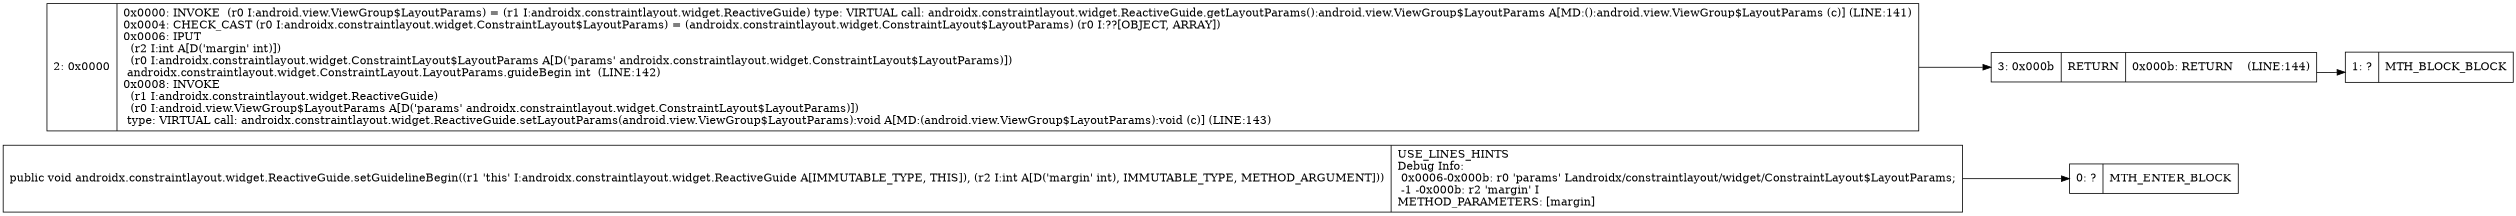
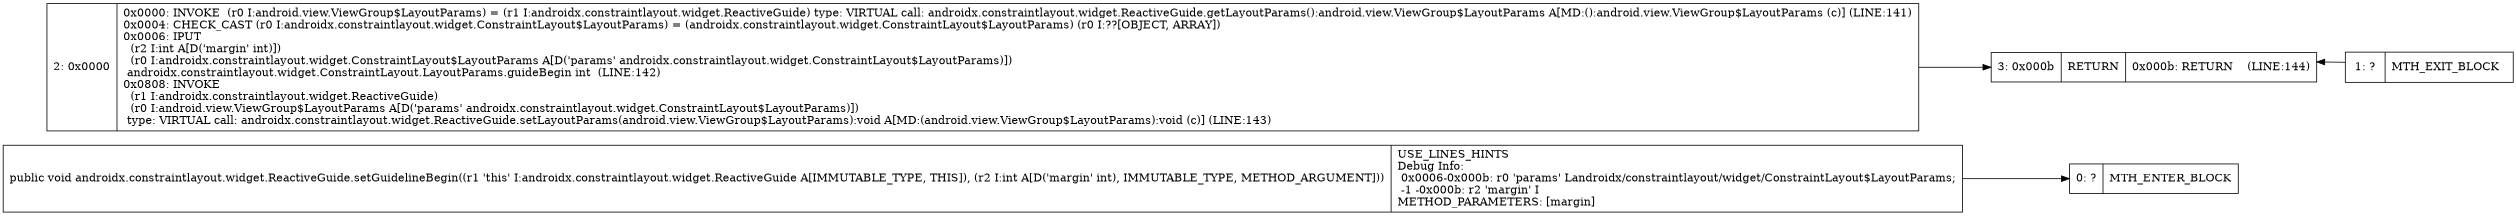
node "1: ?": text "MTH_BLOCK_BLOCK" -> "MTH_EXIT_BLOCK"
edge "3: 0x000b" -> "1: ?": reversed
node "2: 0x0000": text "0x0008: INVOKE" -> "0x0808: INVOKE"
